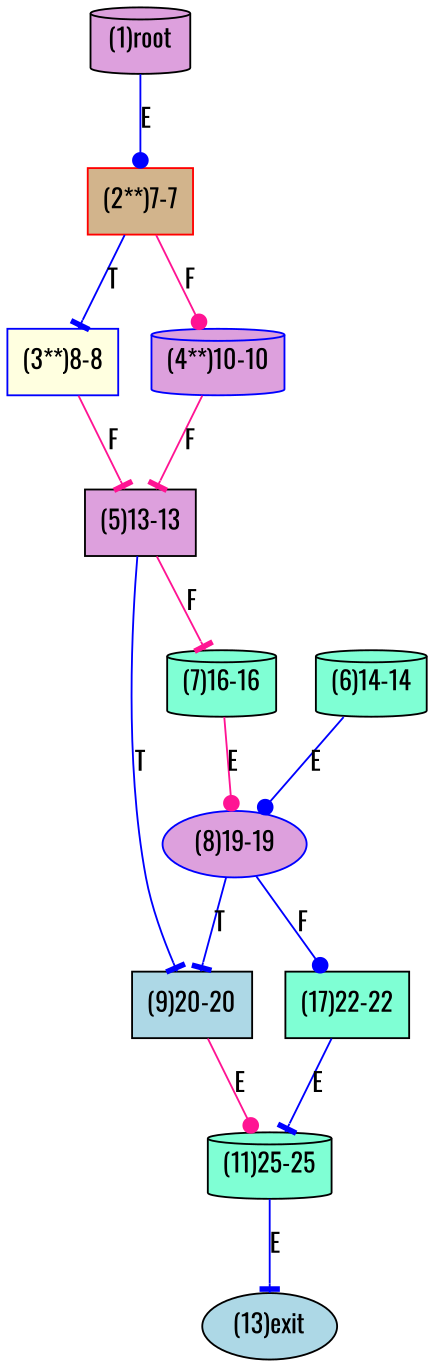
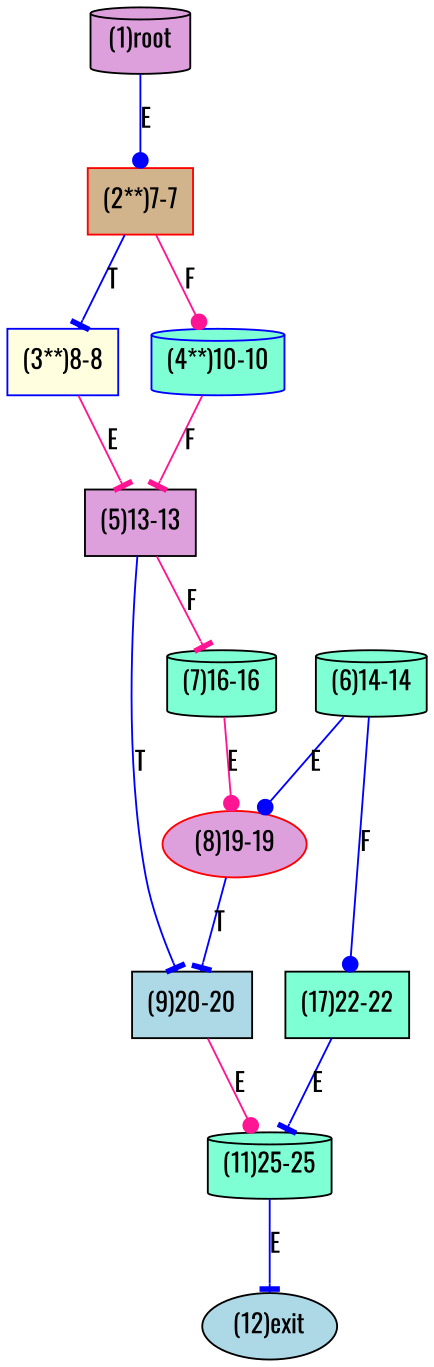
node "(4**)10-10": fillcolor plum -> aquamarine
edge "(3**)8-8" -> "(5)13-13": label "F" -> "E"
node "(8)19-19": color blue -> red
edge "(8)19-19" -> "(17)22-22": now "(6)14-14" -> "(17)22-22"
node "(13)exit": label "(13)exit" -> "(12)exit"
